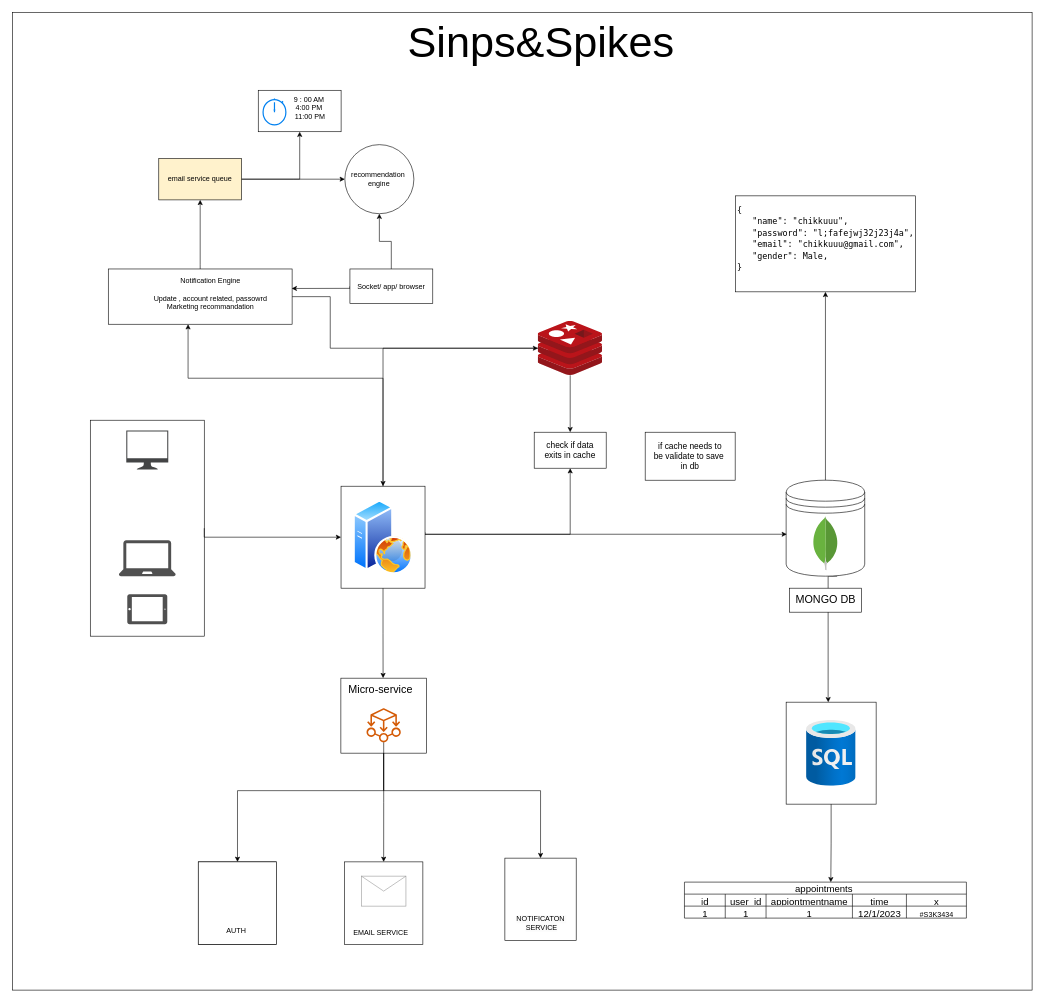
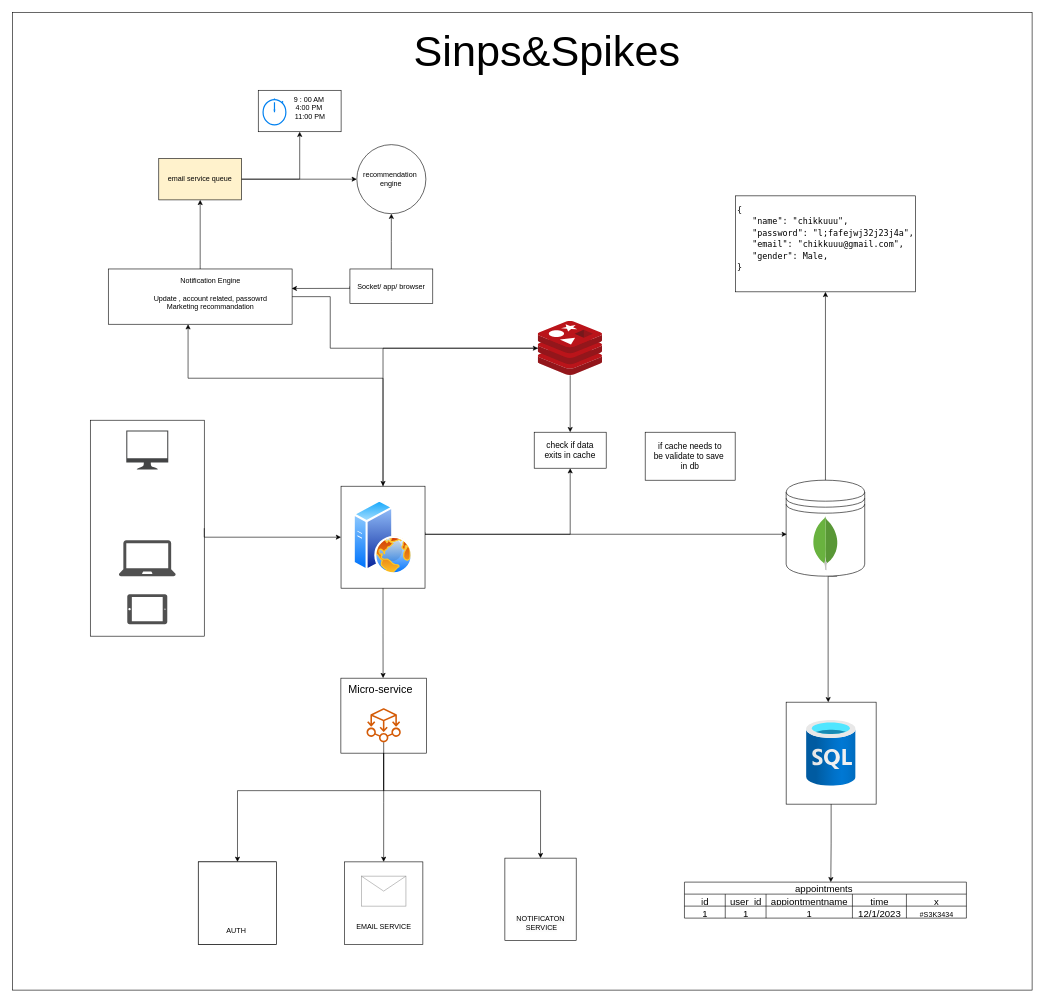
node "Sinps&Spikes": moved (541, 42) -> (547, 51)
node "recommendation engine": moved (379, 179) -> (391, 179)
node "MONGO DB": removed
node "EMAIL SERVICE": moved (381, 933) -> (384, 927)
